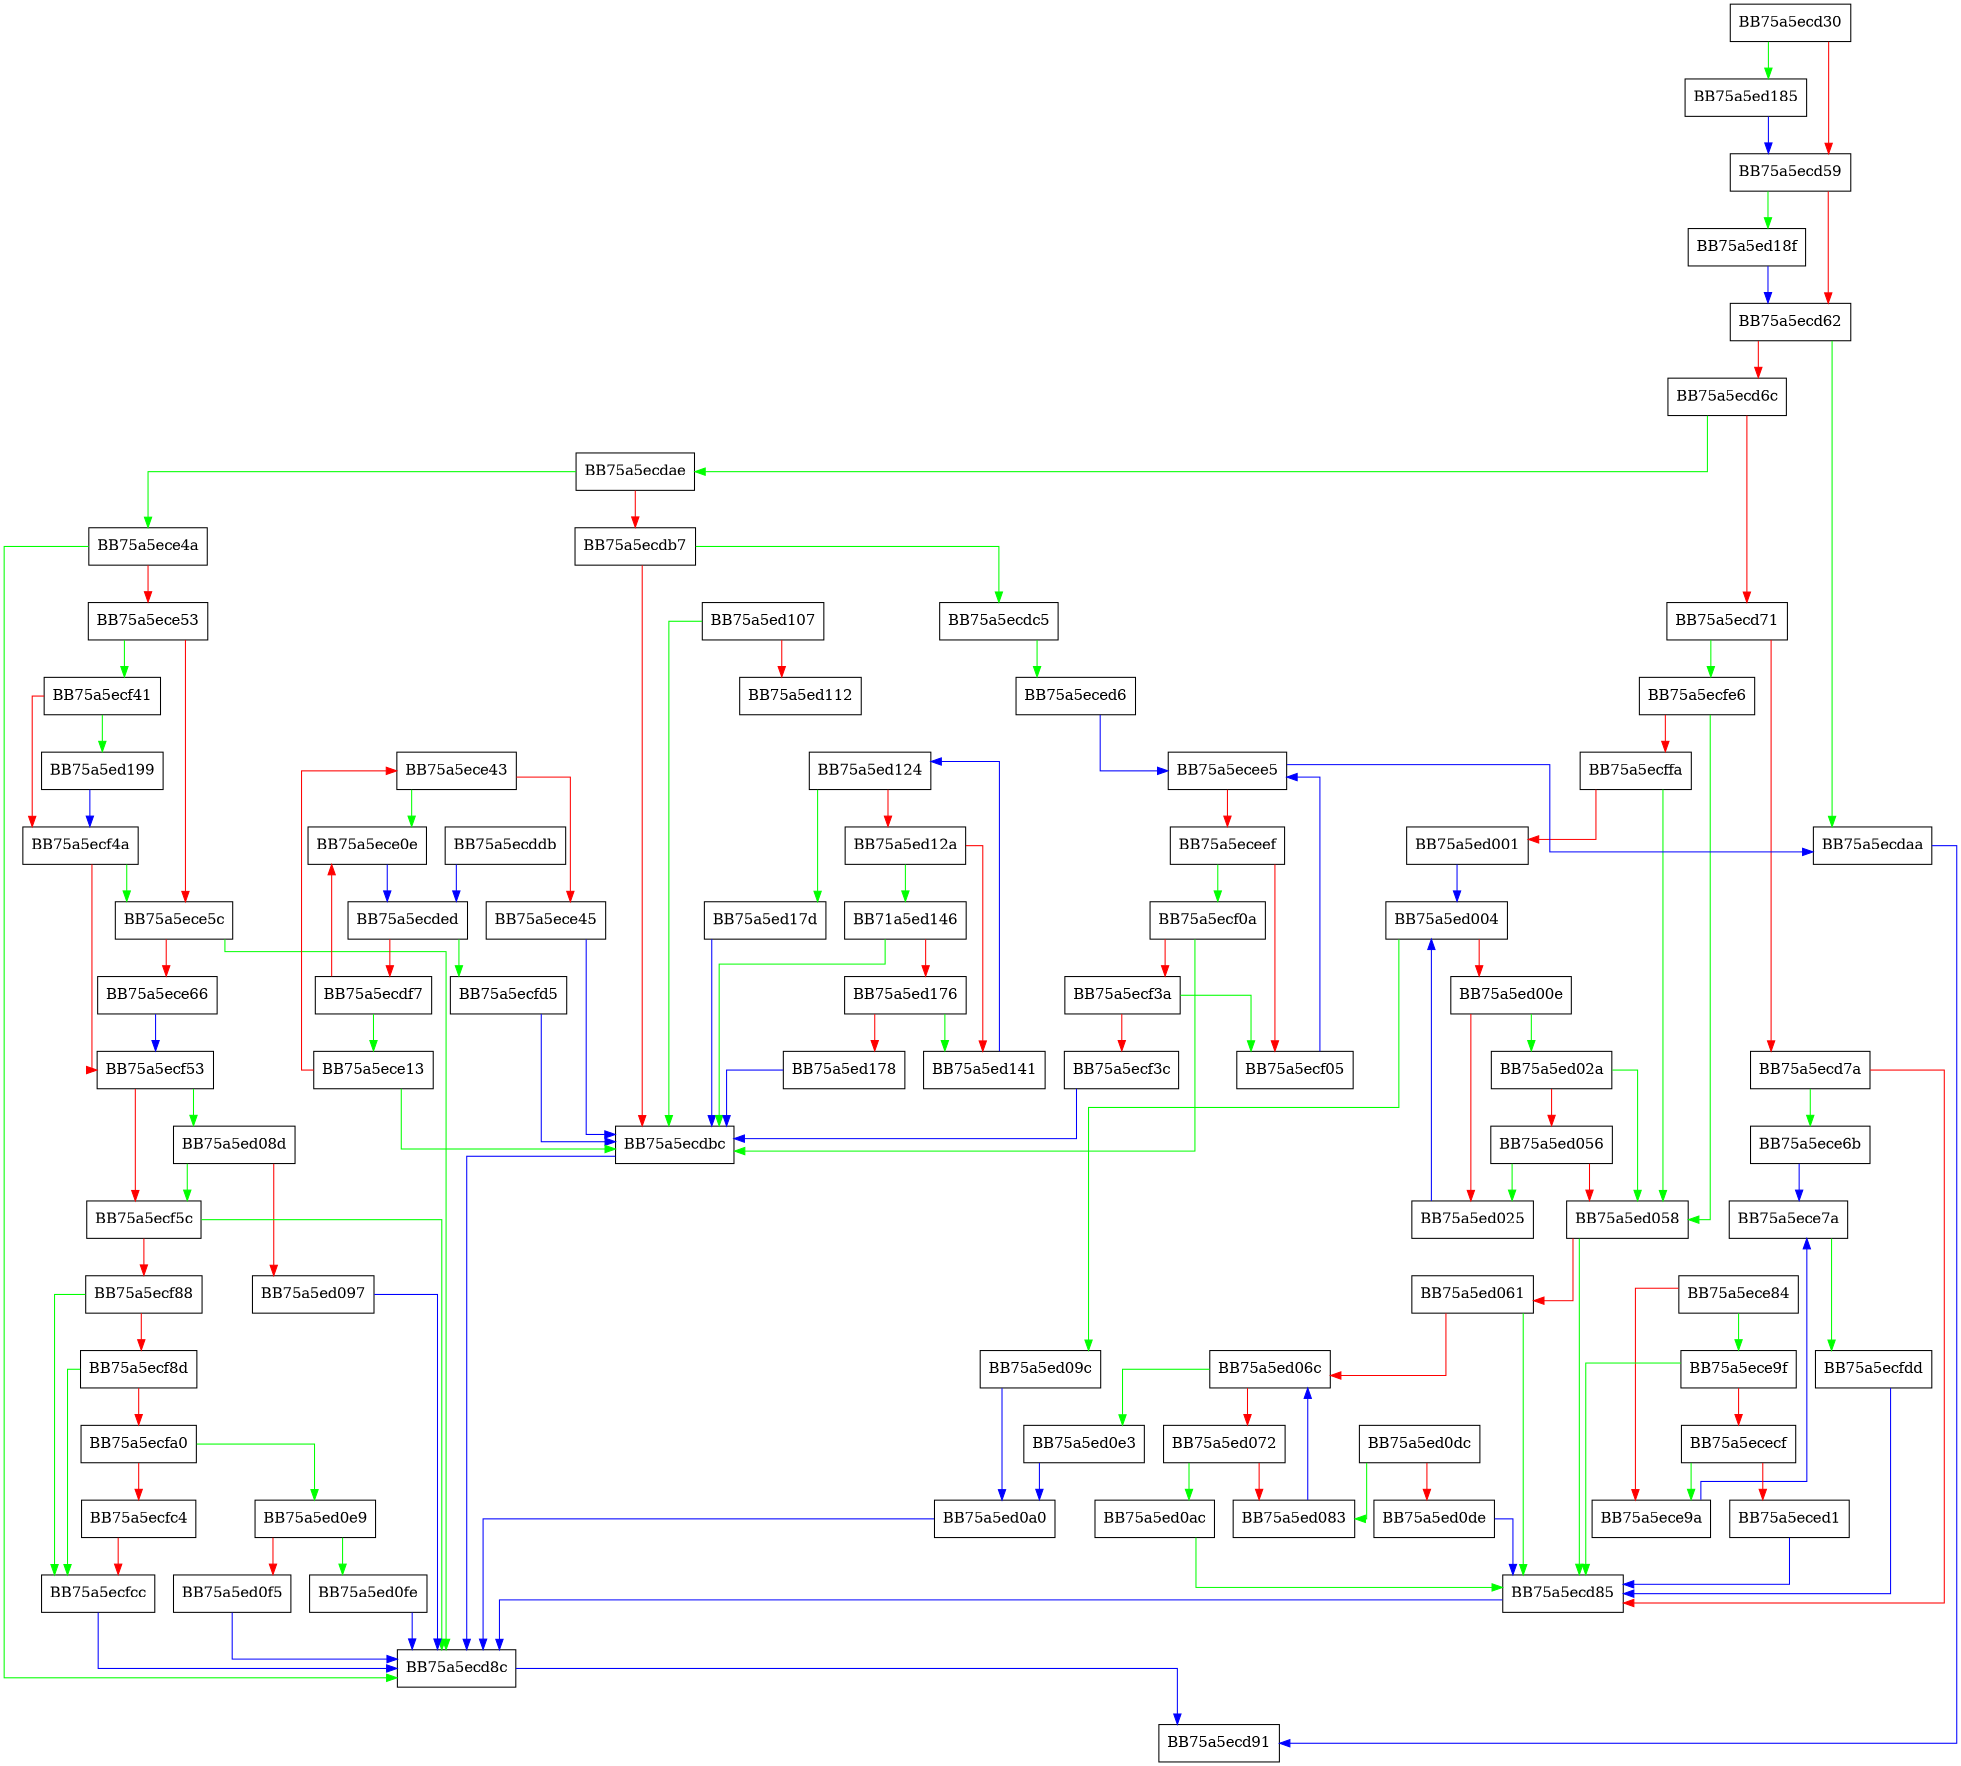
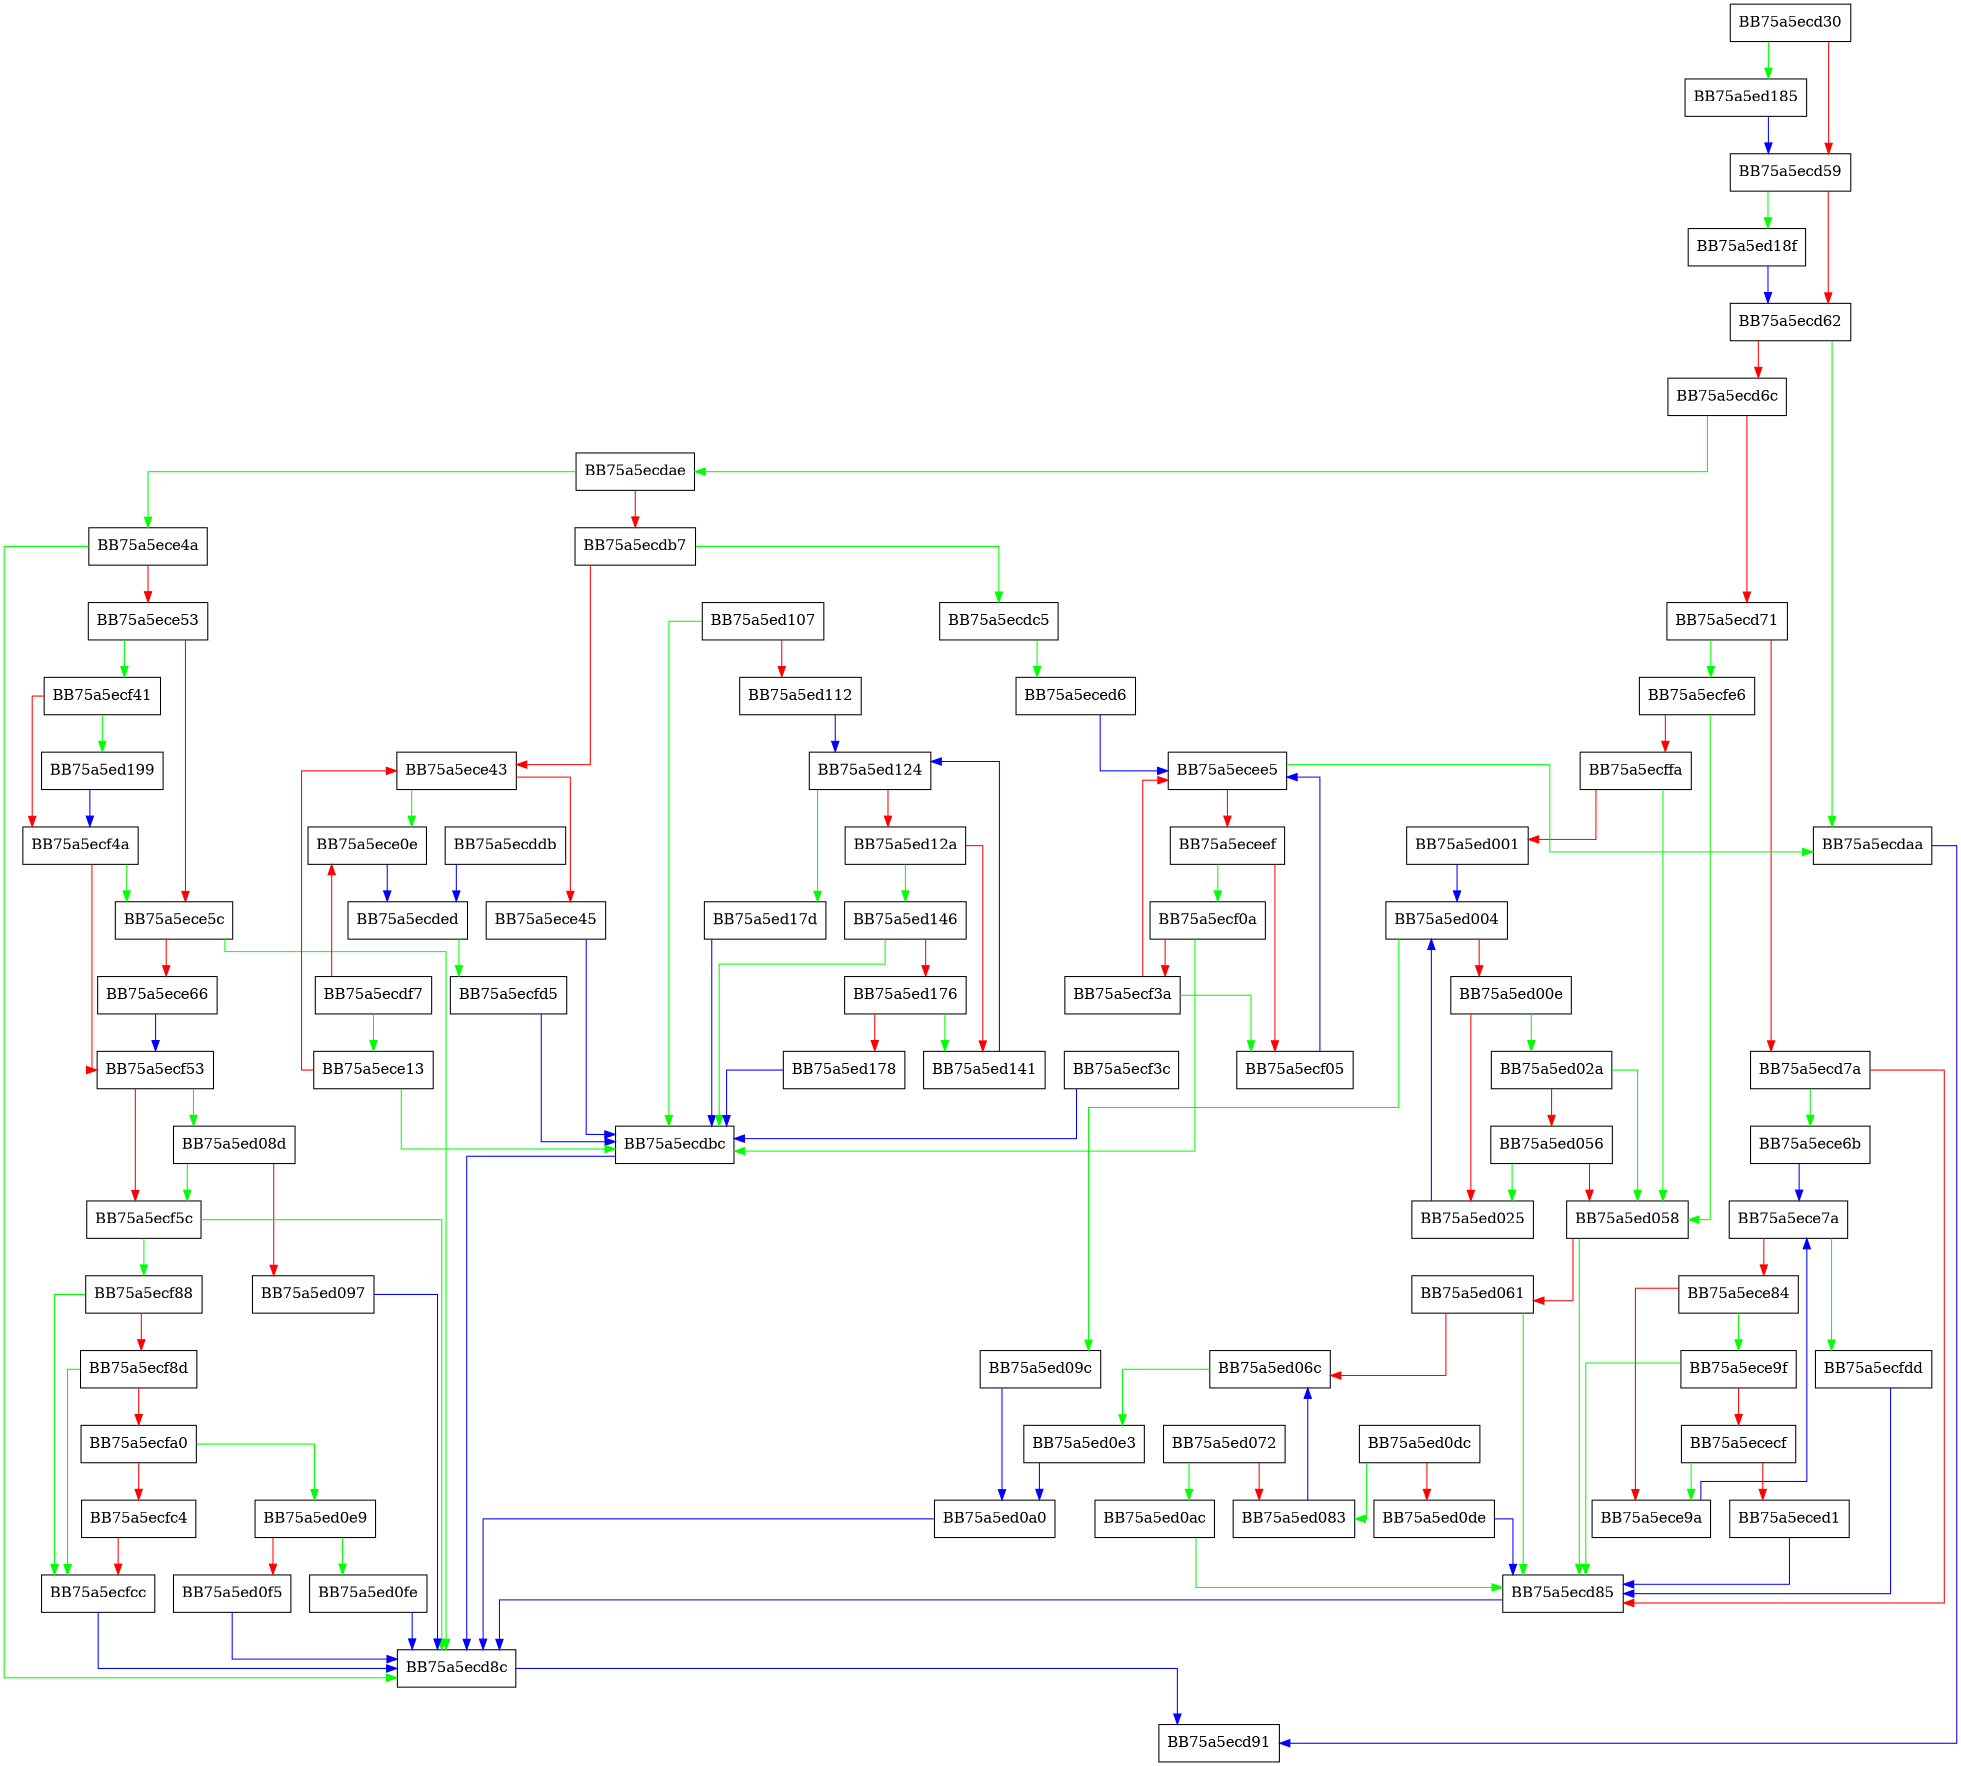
edge "BB75a5ed112" -> "BB75a5ed124": added
edge "BB75a5ecee5" -> "BB75a5ecdaa": color blue -> green
edge "BB75a5ecdb7" -> "BB75a5ecdbc": now "BB75a5ecdb7" -> "BB75a5ece43"
node "BB71a5ed146": label "BB71a5ed146" -> "BB75a5ed146"
edge "BB75a5ecded" -> "BB75a5ecdf7": removed
edge "BB75a5ecf3a" -> "BB75a5ecf3c": now "BB75a5ecf3a" -> "BB75a5ecee5"
edge "BB75a5ecf5c" -> "BB75a5ecf88": color red -> green
edge "BB75a5ece7a" -> "BB75a5ece84": added
edge "BB75a5ed06c" -> "BB75a5ed072": removed
